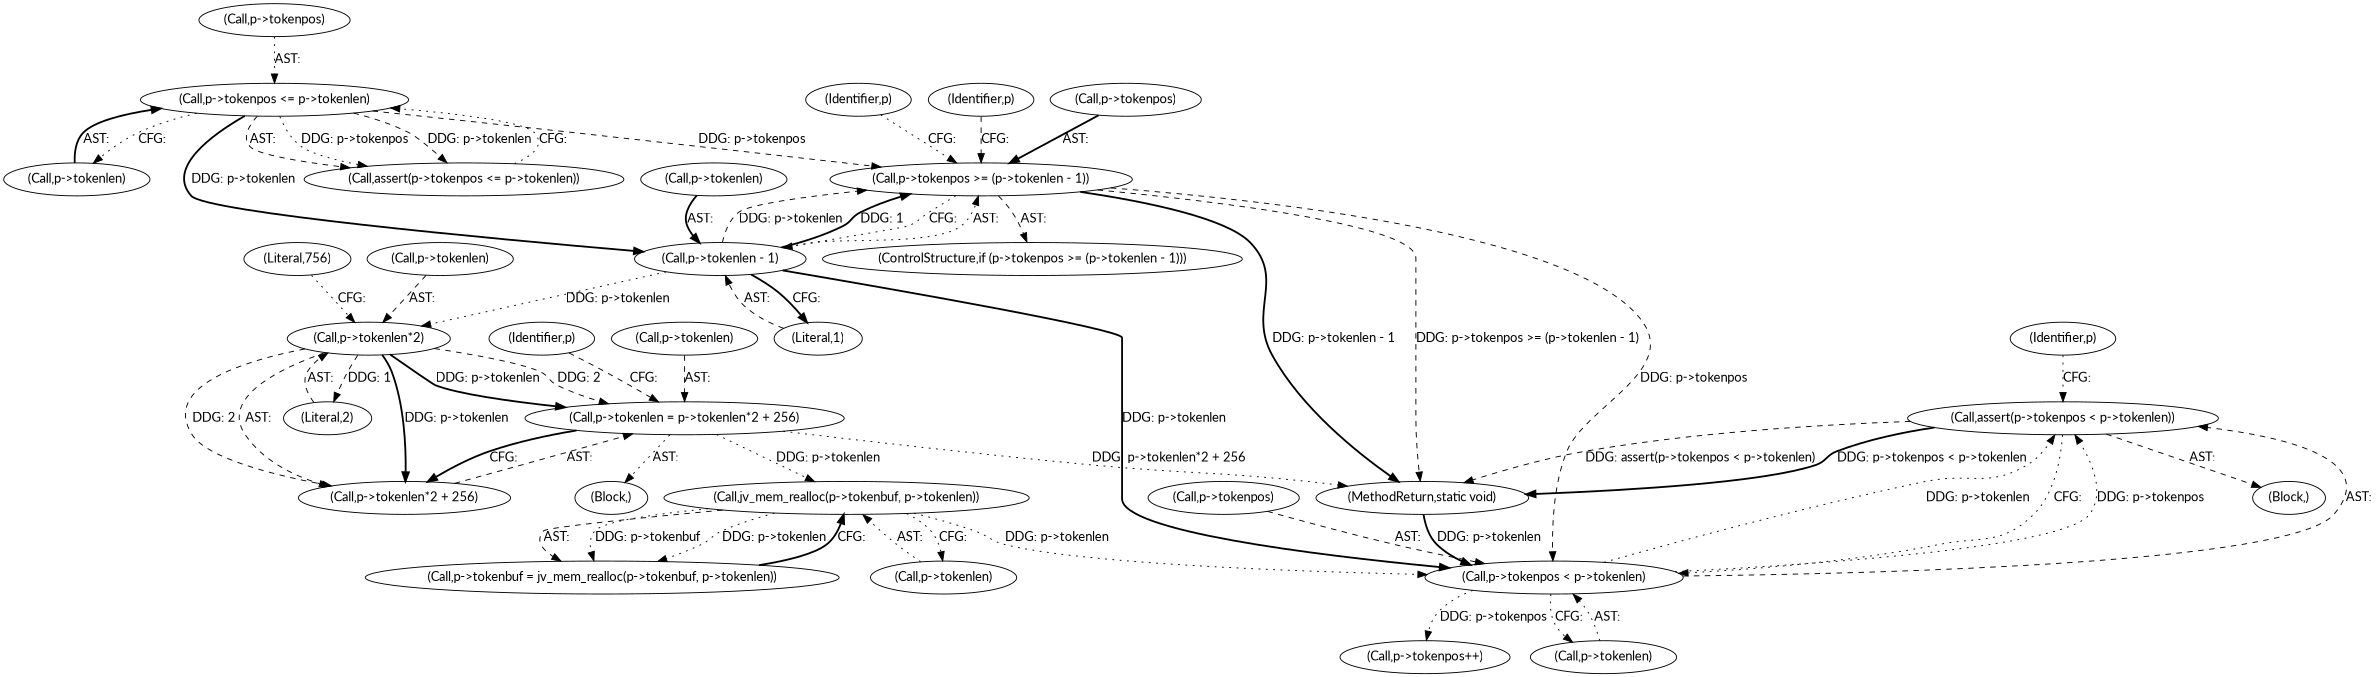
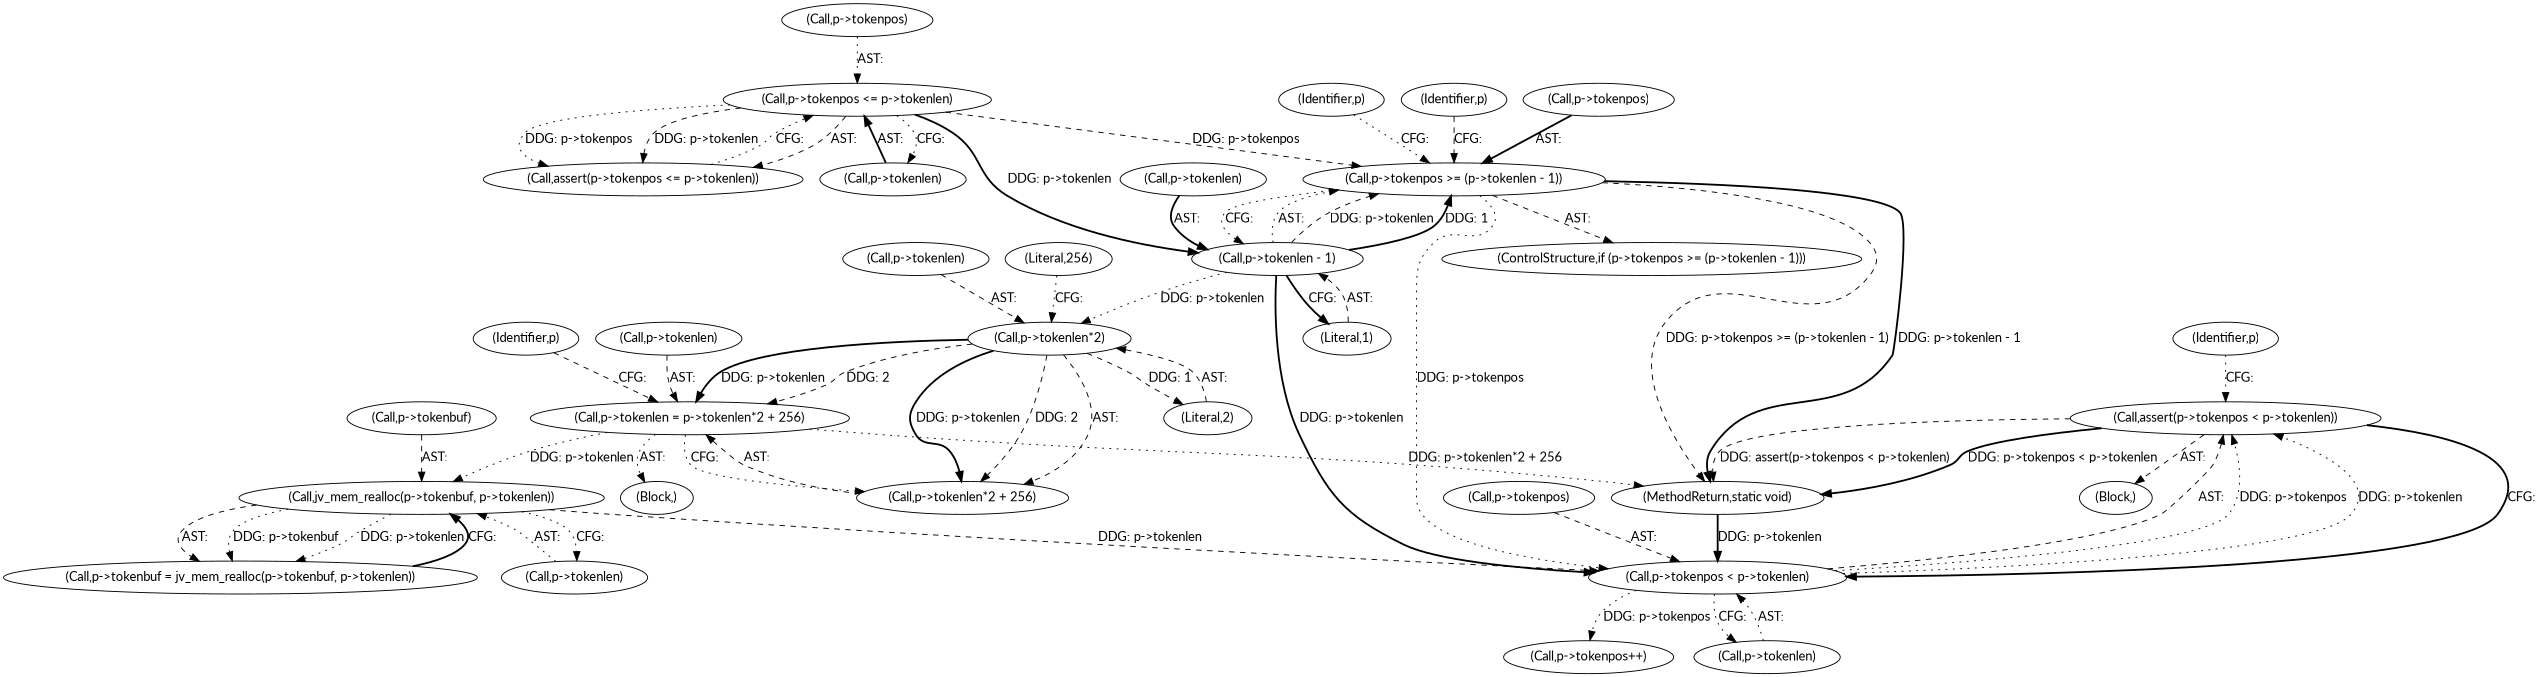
edge "(Call,p->tokenpos >= (p->tokenlen - 1))" -> "(Call,p->tokenpos < p->tokenlen)": style dashed -> dotted
node "(Literal,756)": label "(Literal,756)" -> "(Literal,256)"
node "(Call,p->tokenbuf)": added
edge "(Call,p->tokenlen = p->tokenlen*2 + 256)" -> "(Call,p->tokenlen*2 + 256)": style bold -> dotted
edge "(Call,assert(p->tokenpos < p->tokenlen))" -> "(Call,p->tokenpos < p->tokenlen)": style dotted -> bold
edge "(Call,jv_mem_realloc(p->tokenbuf, p->tokenlen))" -> "(Call,p->tokenpos < p->tokenlen)": style dotted -> dashed
